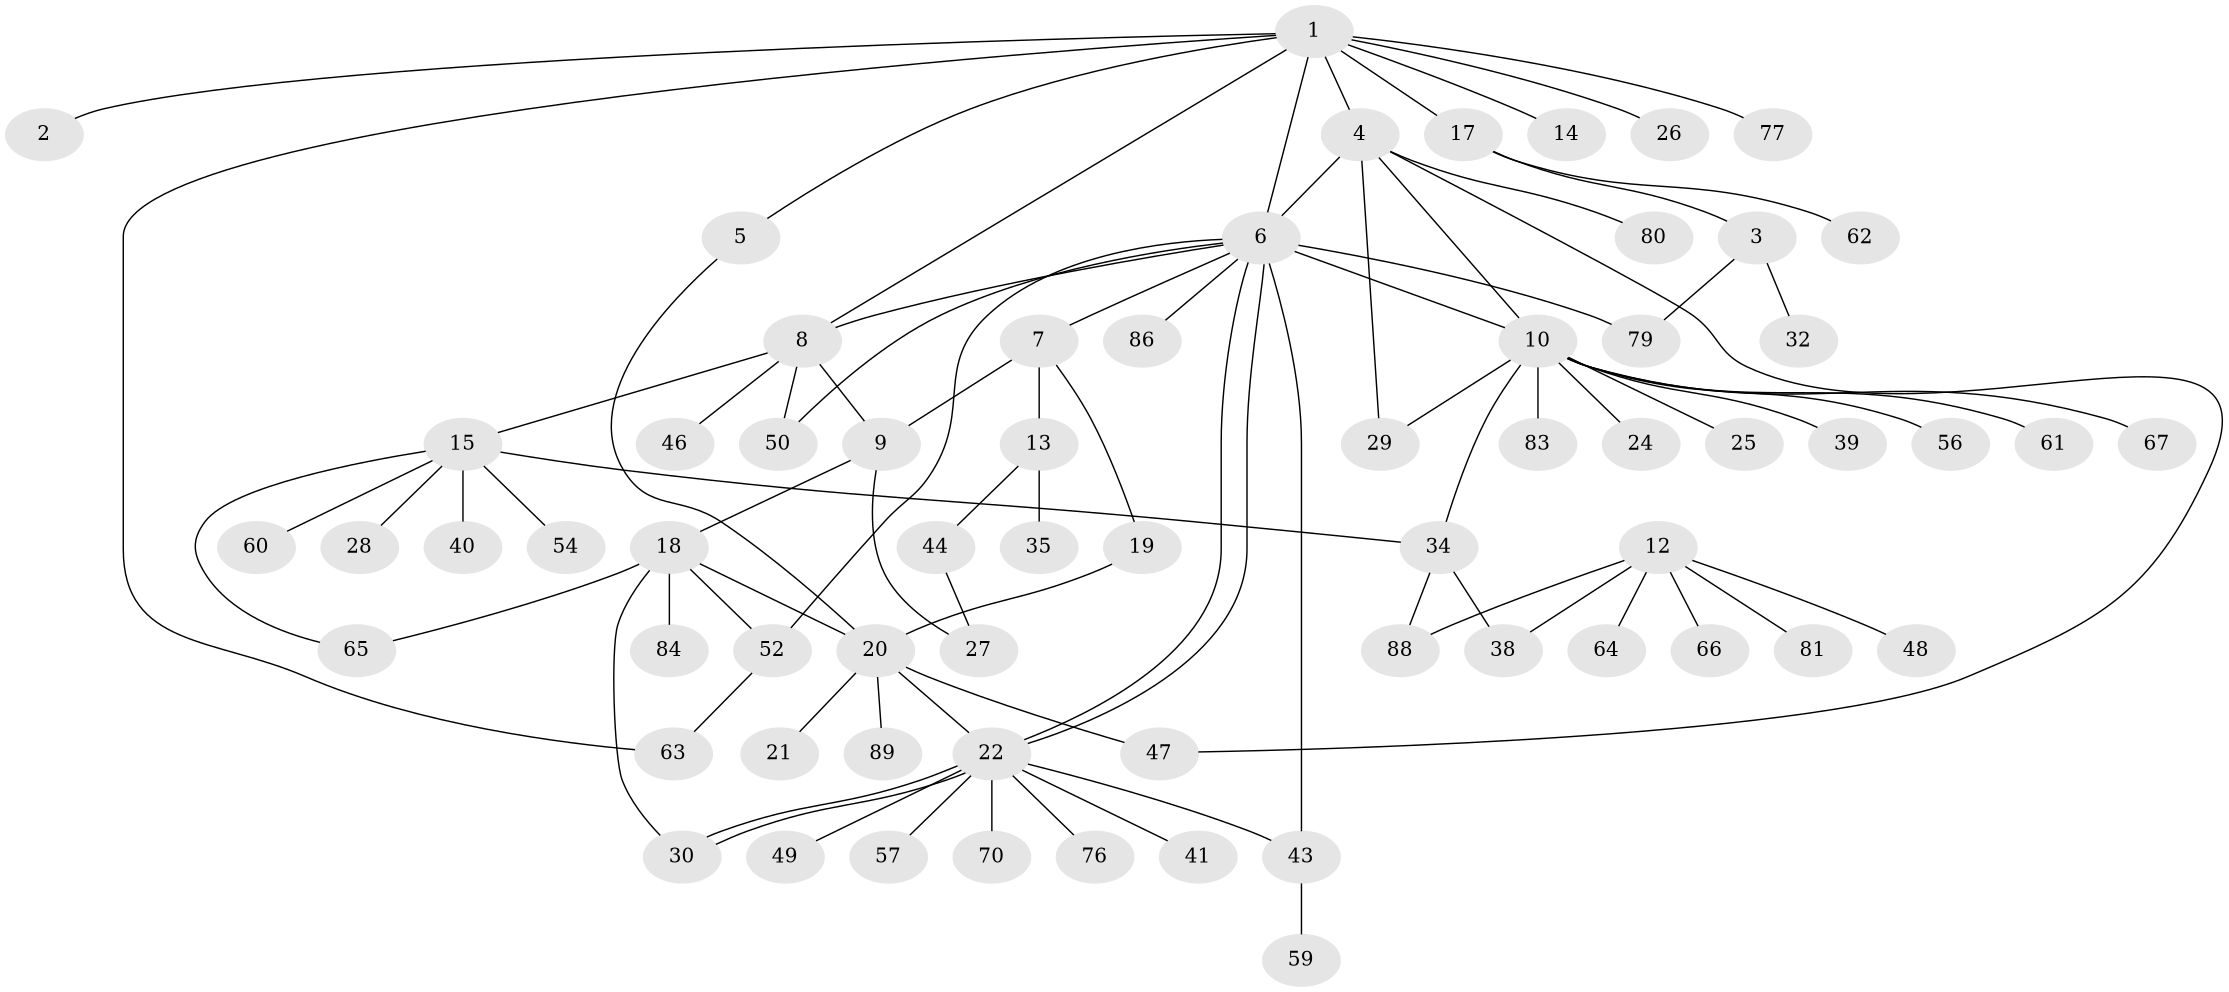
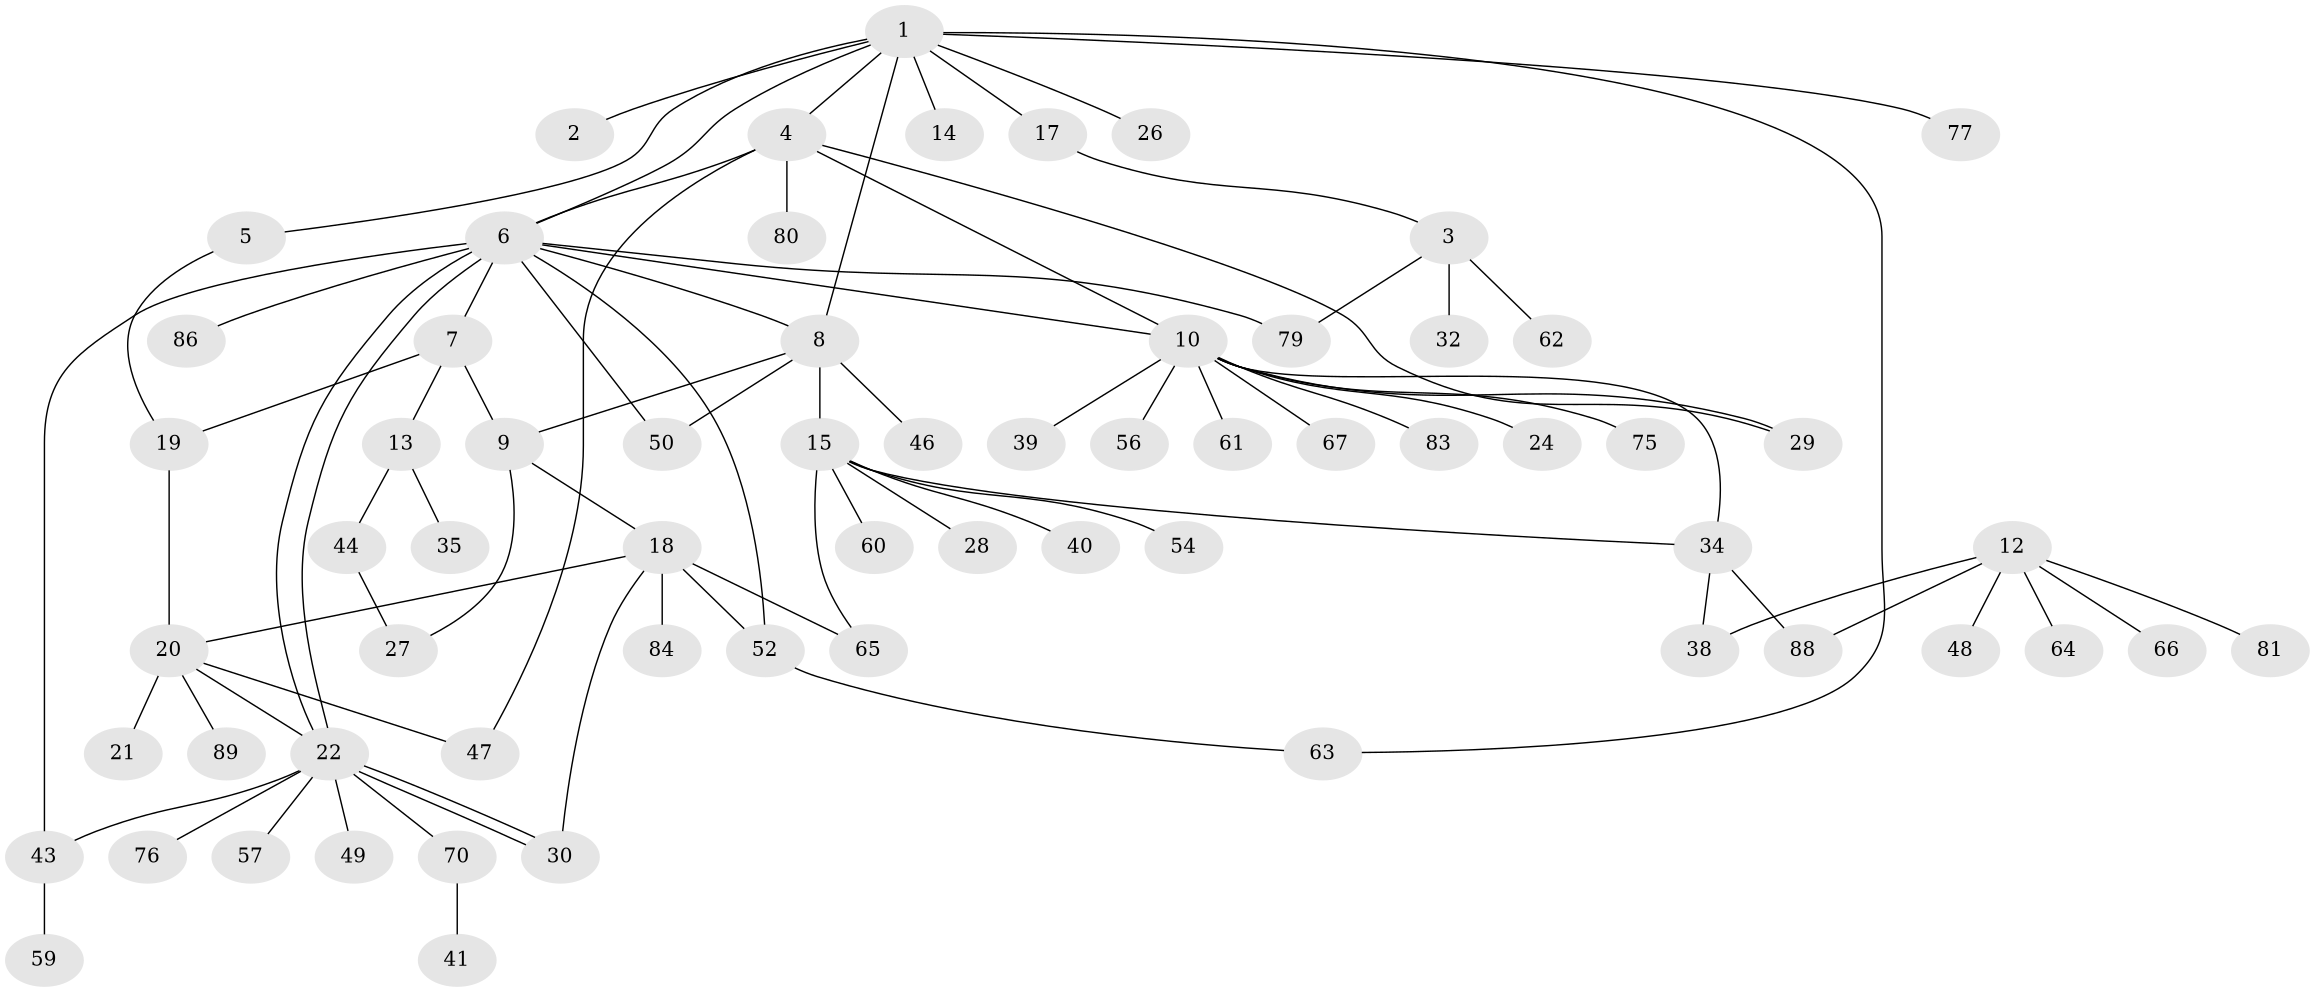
edge "17" -- "62": now "3" -- "62"
node "25": label "25" -> "75"
edge "5" -- "20": now "5" -- "19"
edge "22" -- "41": now "70" -- "41"
